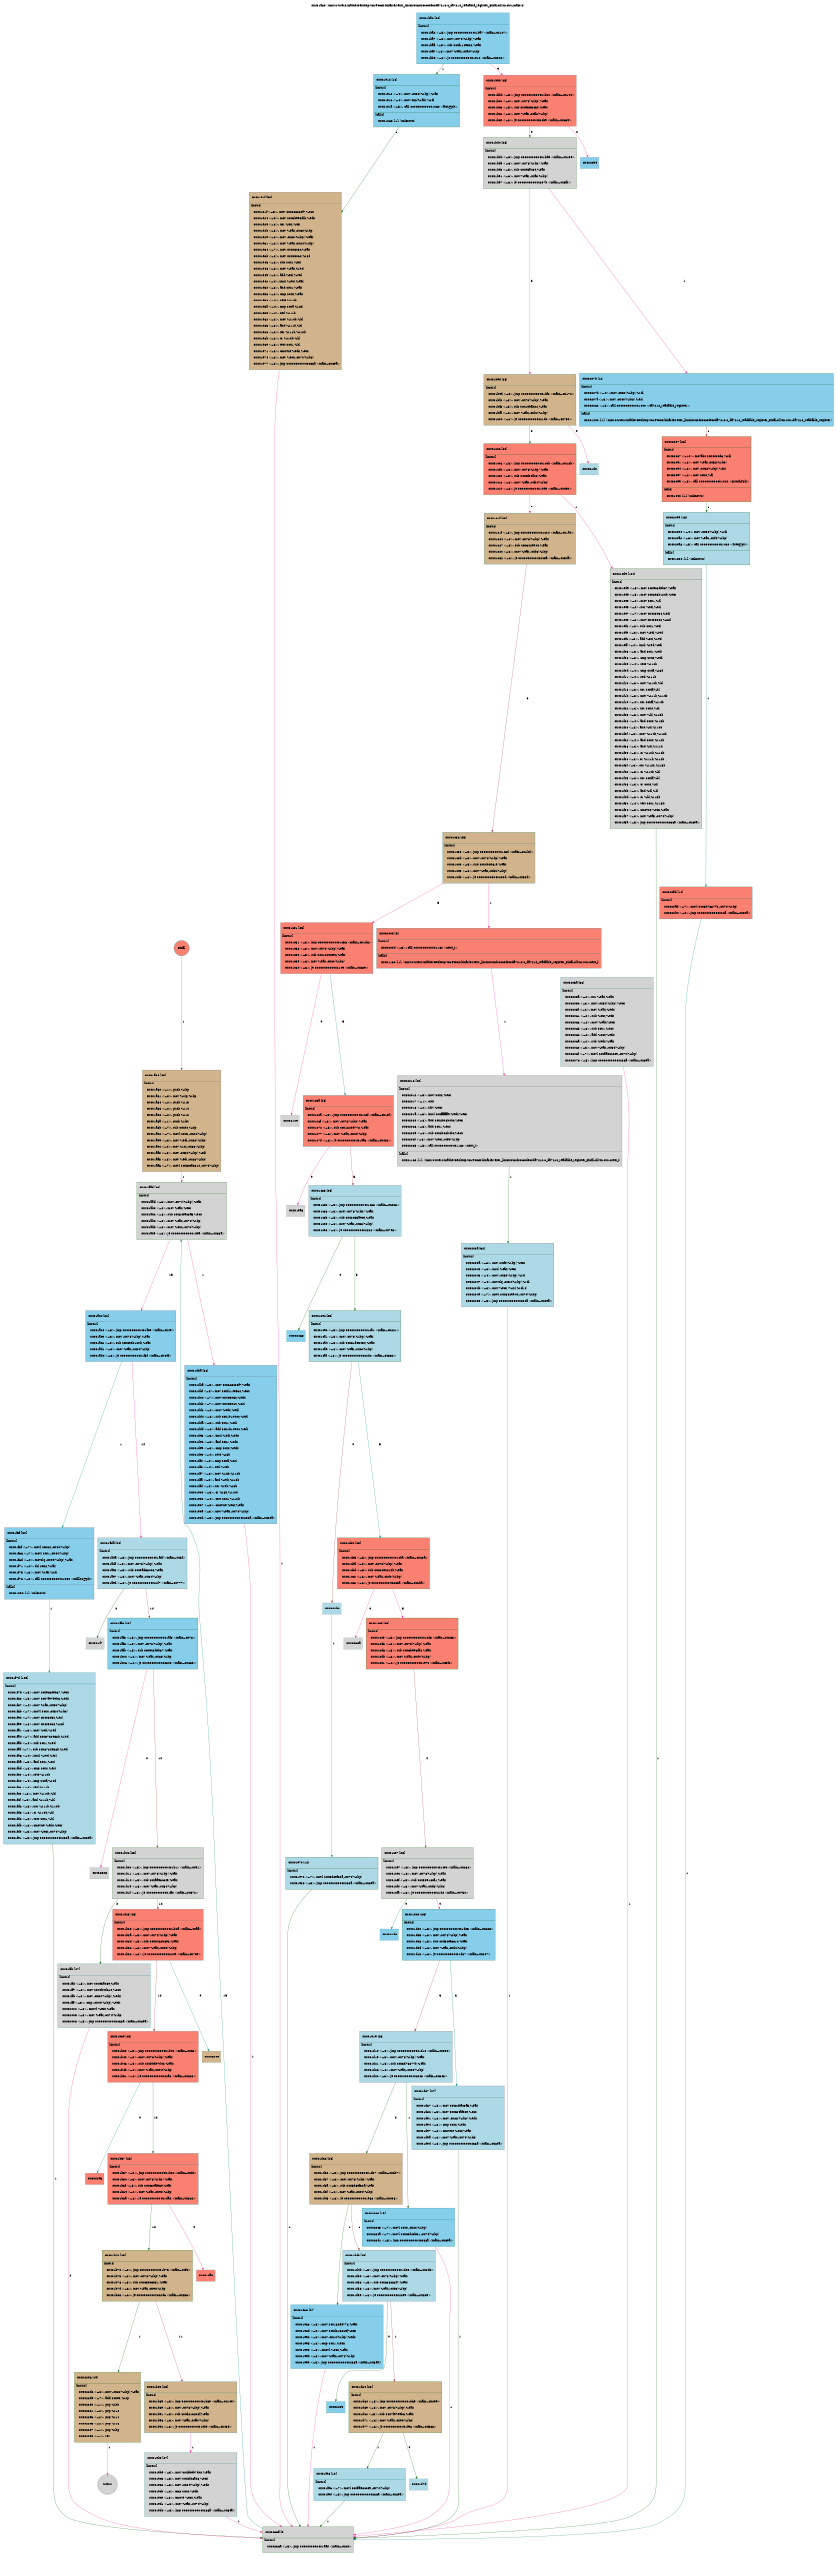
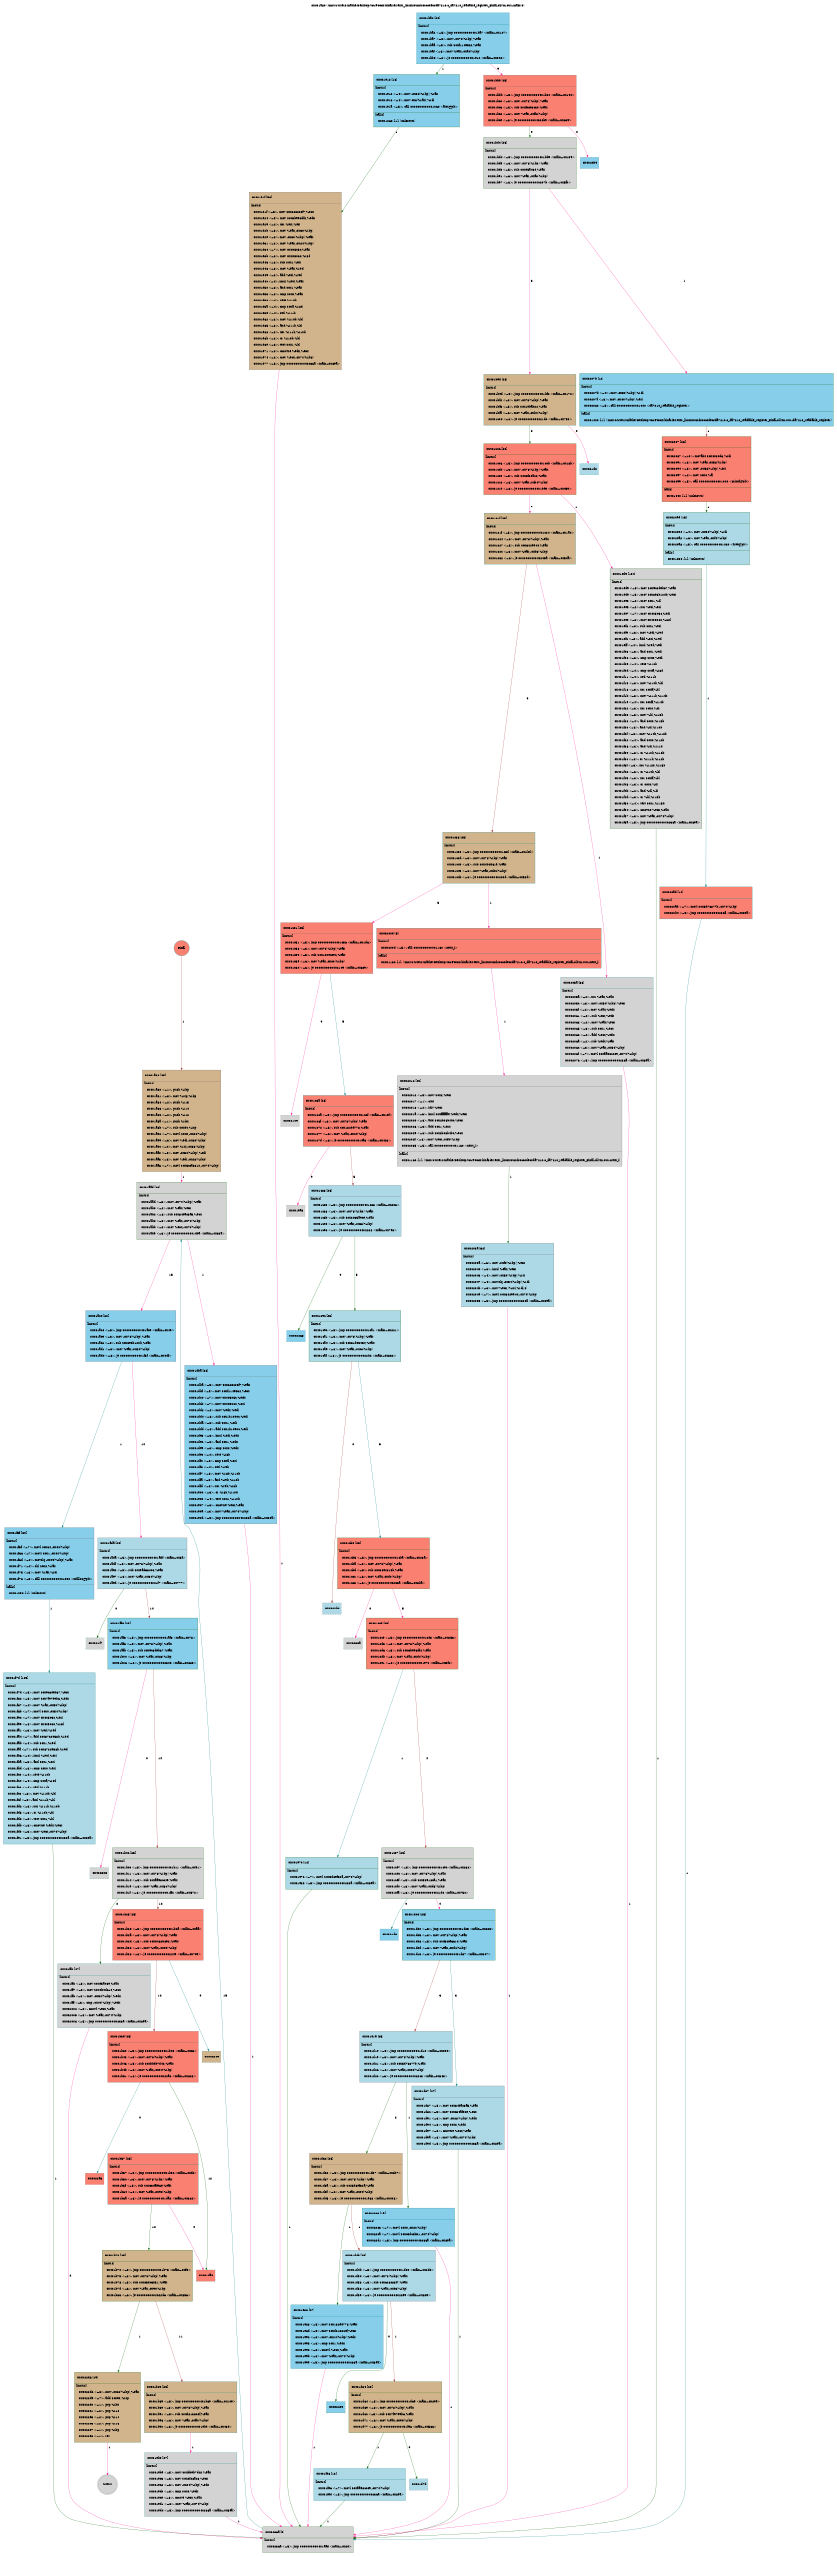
edge "0x401c1f [25]" -> "0x40205a [33]": added, label "1"
edge "0x4022b2" -> "0x401e7c [12]": now "0x401cce [25]" -> "0x401e7c [12]"
edge "0x401b3e [25]" -> "0x401b57 [25]": now "0x401b3e [25]" -> "0x401da2"
